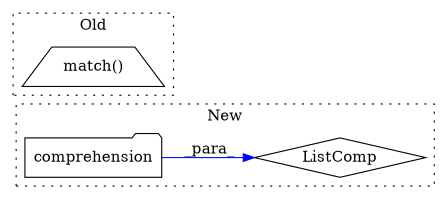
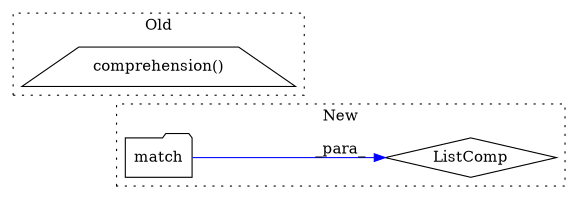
node "match()": label "match()" -> "comprehension()"
node "comprehension": label "comprehension" -> "match"
